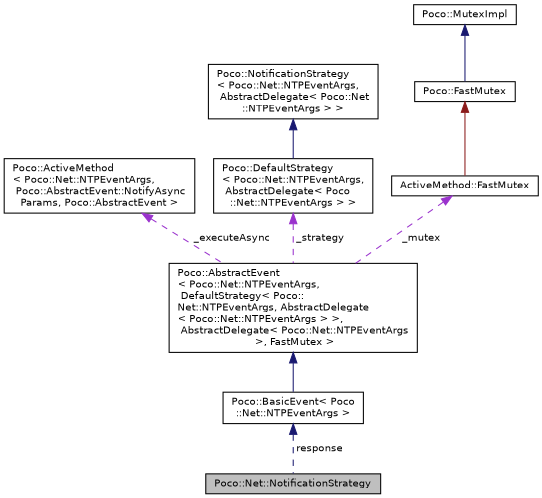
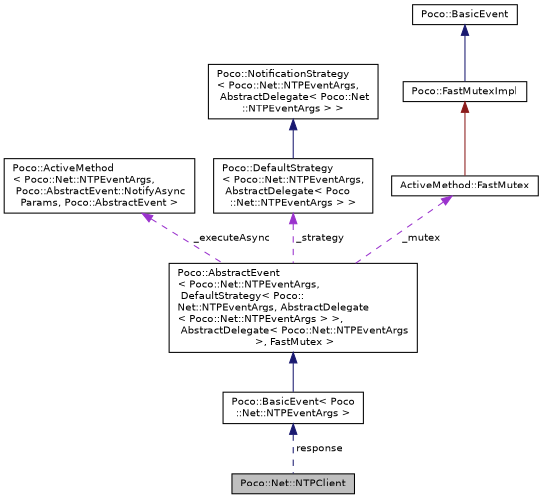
node "Poco::MutexImpl": label "Poco::MutexImpl" -> "Poco::BasicEvent"
node "Poco::FastMutex": label "Poco::FastMutex" -> "Poco::FastMutexImpl"
node "Poco::Net::NotificationStrategy": label "Poco::Net::NotificationStrategy" -> "Poco::Net::NTPClient"
